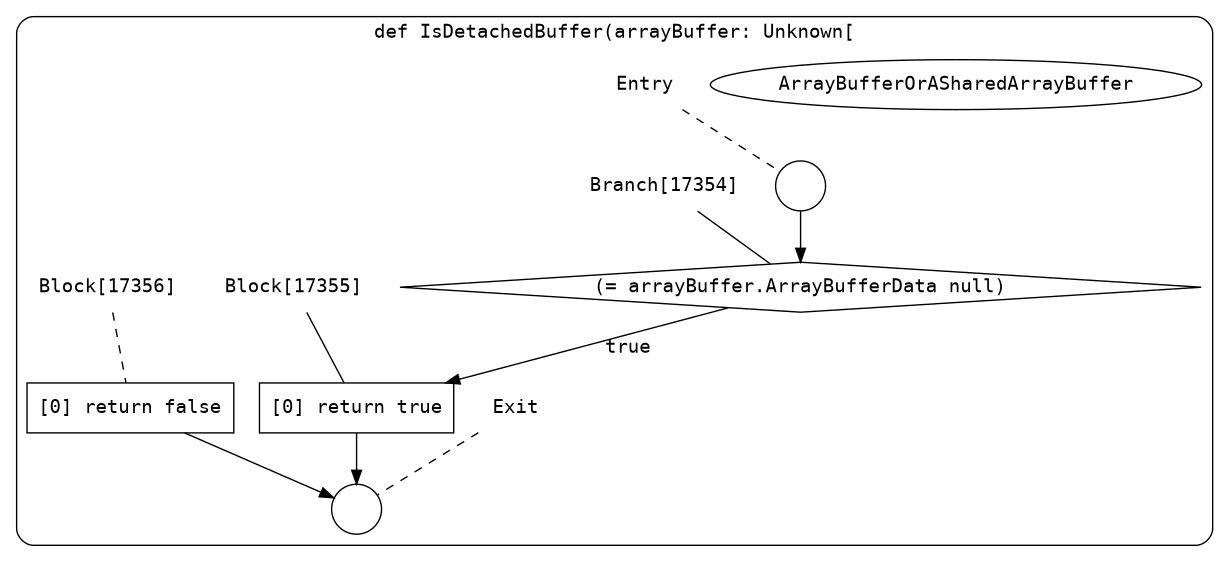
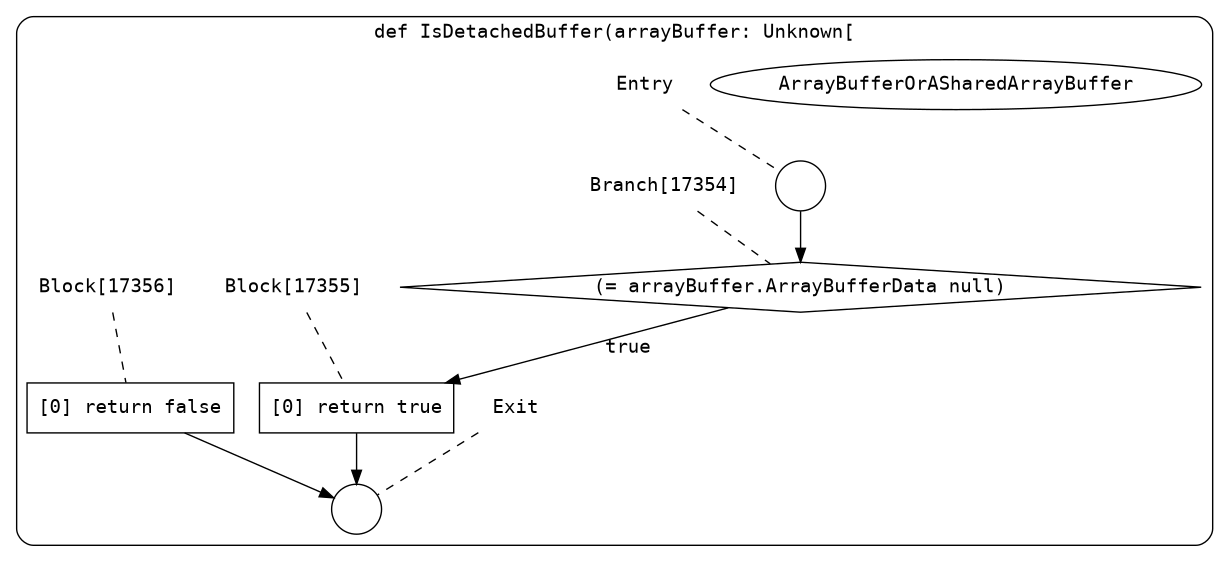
edge "Branch[17354]" -- "(= arrayBuffer.ArrayBufferData null)": style solid -> dashed
edge "Block[17355]" -- "[0] return true": style solid -> dashed
